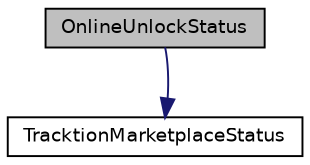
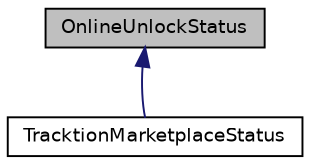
edge "OnlineUnlockStatus" -> "TracktionMarketplaceStatus": reversed
